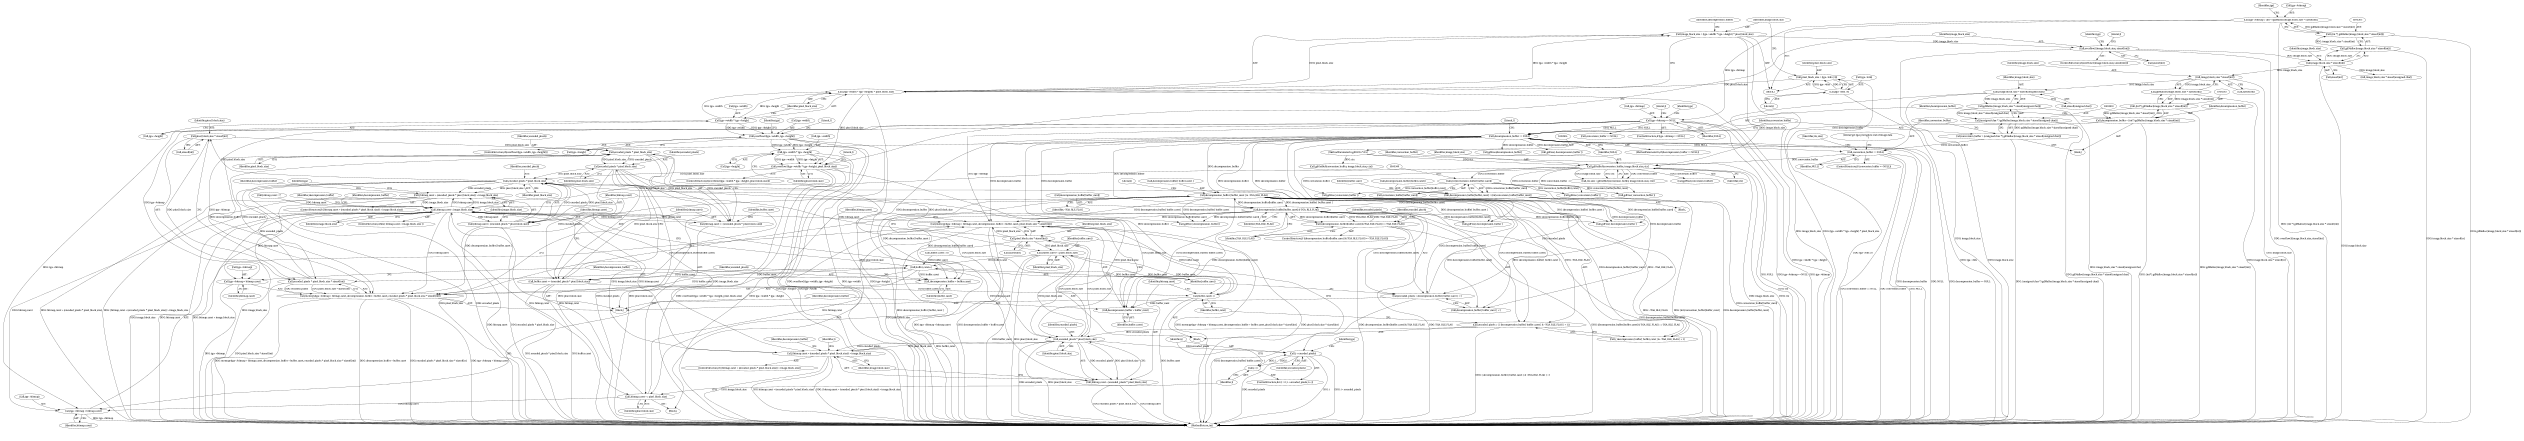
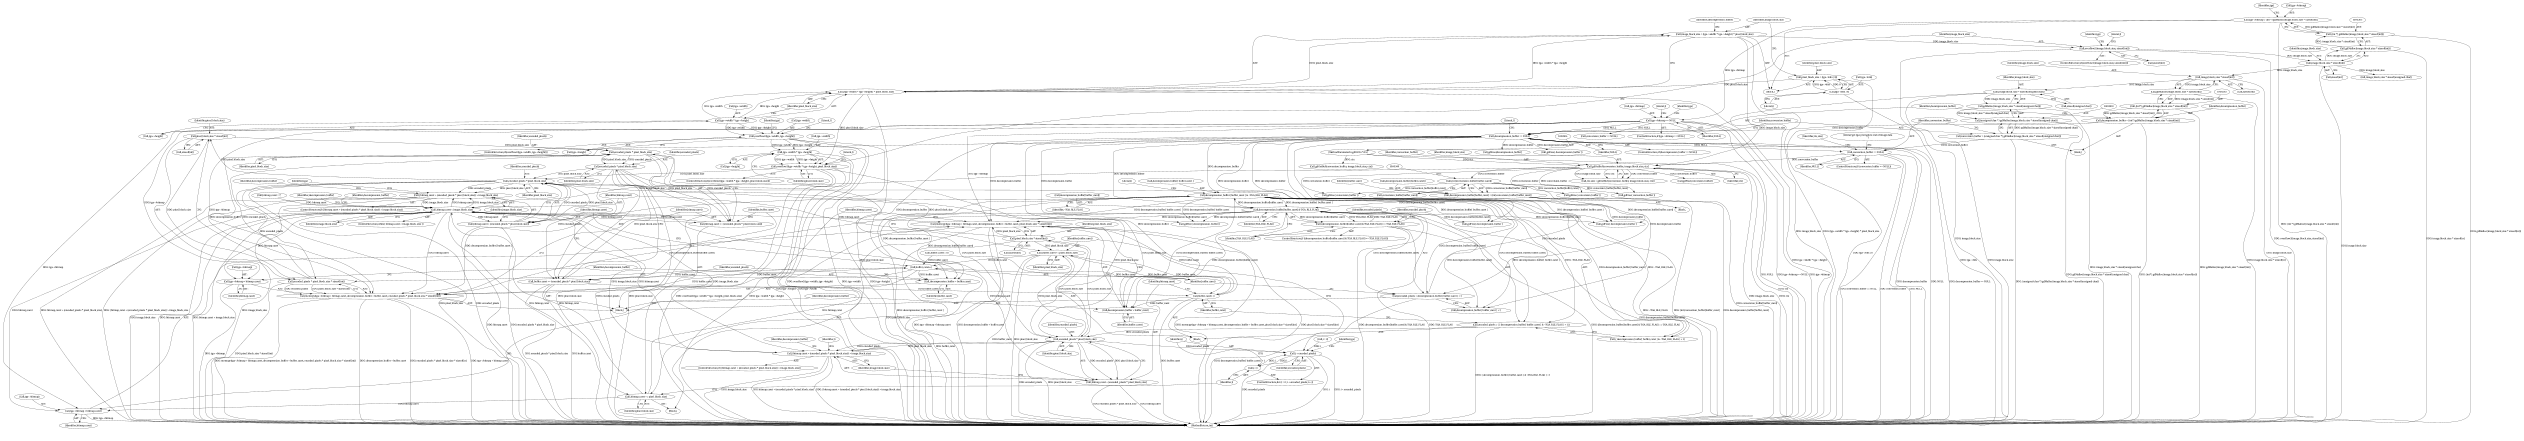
node "(MethodParameterIn,if (decompression_buffer == NULL))": label "(MethodParameterIn,if (decompression_buffer == NULL))" -> "(ControlStructure,if (decompression_buffer == NULL))"
edge "(Call,bitmap_caret += (encoded_pixels * pixel_block_size))" -> "(Call,bitmap_caret < image_block_size)": label "DDG: pixels_caret" -> "DDG: bitmap_caret"
node "(Call,i = 0)": added
